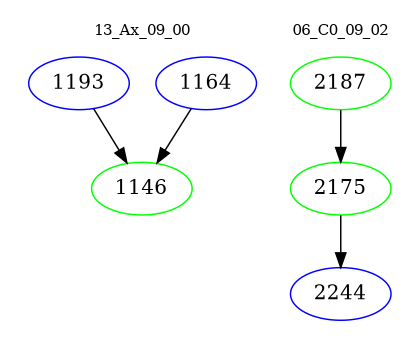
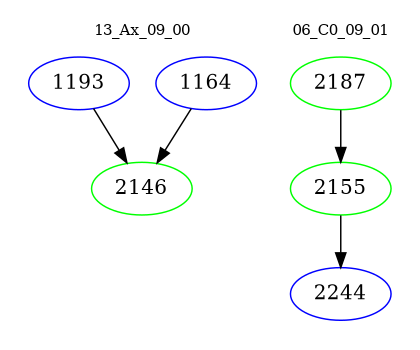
cluster "06_C0_09_02": label "06_C0_09_02" -> "06_C0_09_01"
node "1146": label "1146" -> "2146"
node "2175": label "2175" -> "2155"
